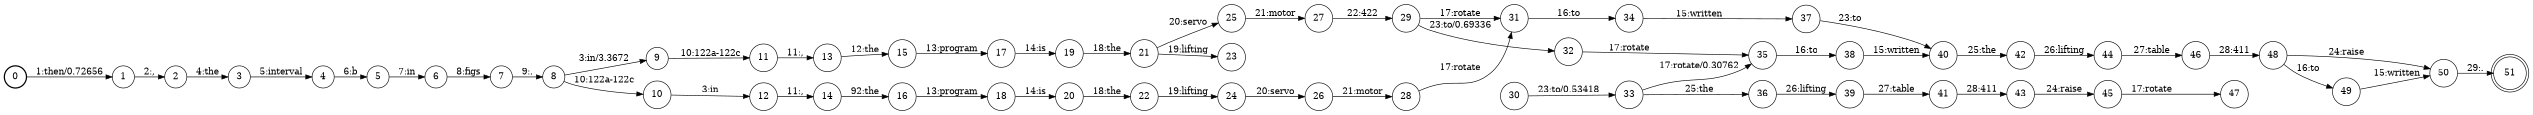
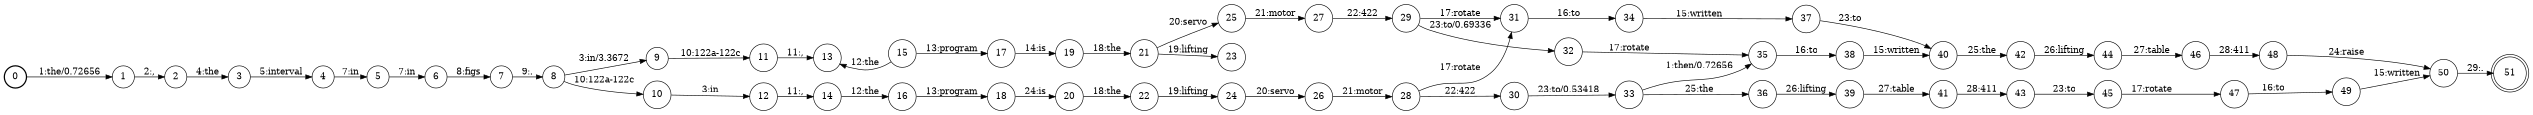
edge "13" -> "15": reversed
edge "33" -> "35": label "17:rotate/0.30762" -> "1:then/0.72656"
edge "0" -> "1": label "1:then/0.72656" -> "1:the/0.72656"
edge "4" -> "5": label "6:b" -> "7:in"
edge "48" -> "49": now "47" -> "49"
edge "43" -> "45": label "24:raise" -> "23:to"
edge "14" -> "16": label "92:the" -> "12:the"
edge "18" -> "20": label "14:is" -> "24:is"
edge "28" -> "30": added, label "22:422"
